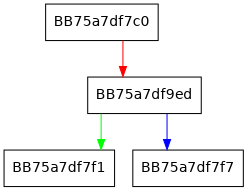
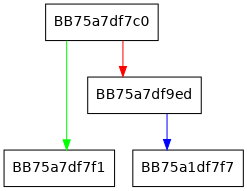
edge "BB75a7df9ed" -> "BB75a7df7f1": now "BB75a7df7c0" -> "BB75a7df7f1"
node "BB75a7df7f7": label "BB75a7df7f7" -> "BB75a1df7f7"
